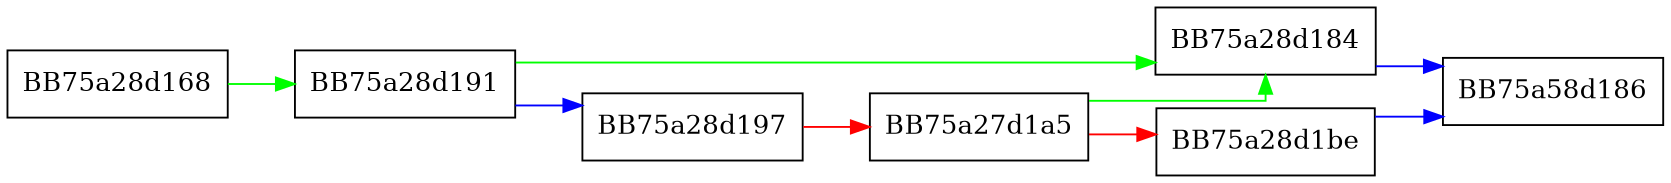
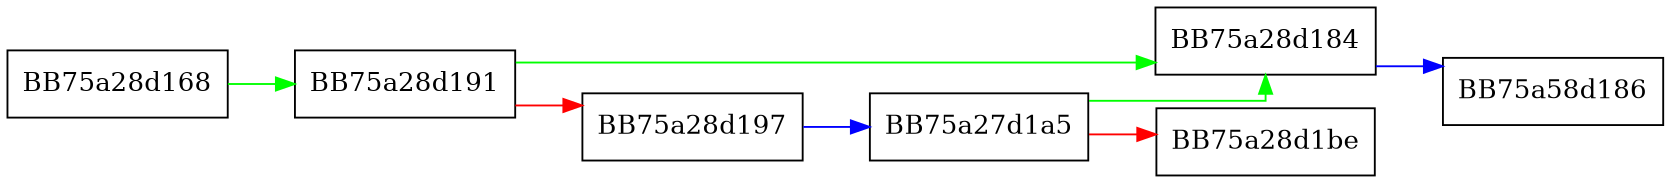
edge "BB75a28d191" -> "BB75a28d197": color blue -> red
edge "BB75a28d1be" -> "BB75a58d186": removed
edge "BB75a28d197" -> "BB75a27d1a5": color red -> blue
